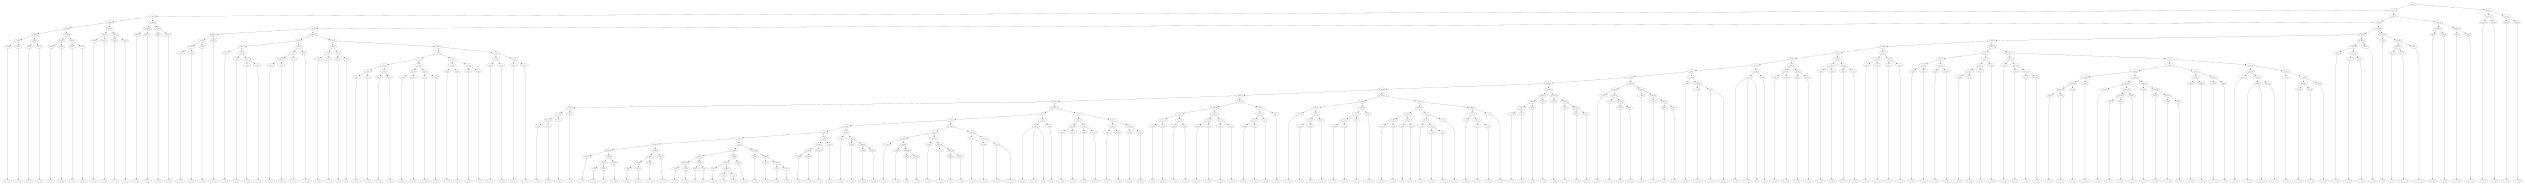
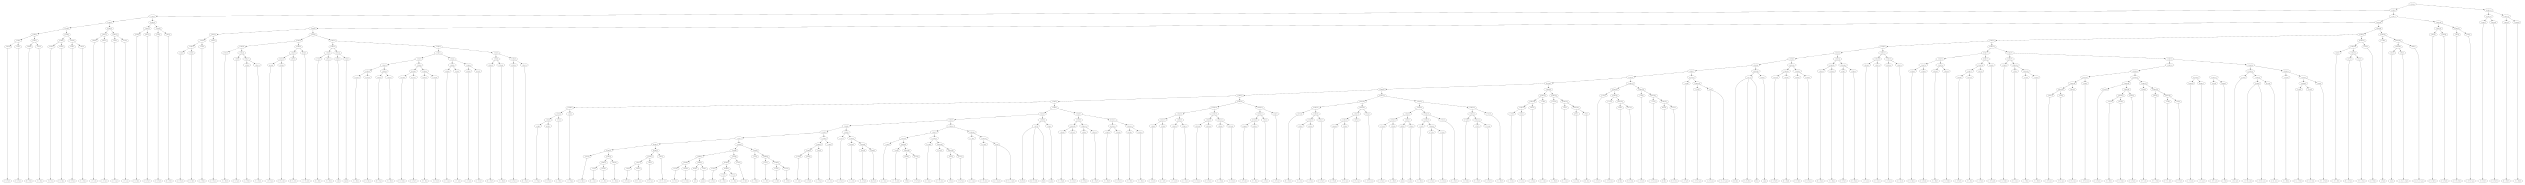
node "L5306(195)": removed
